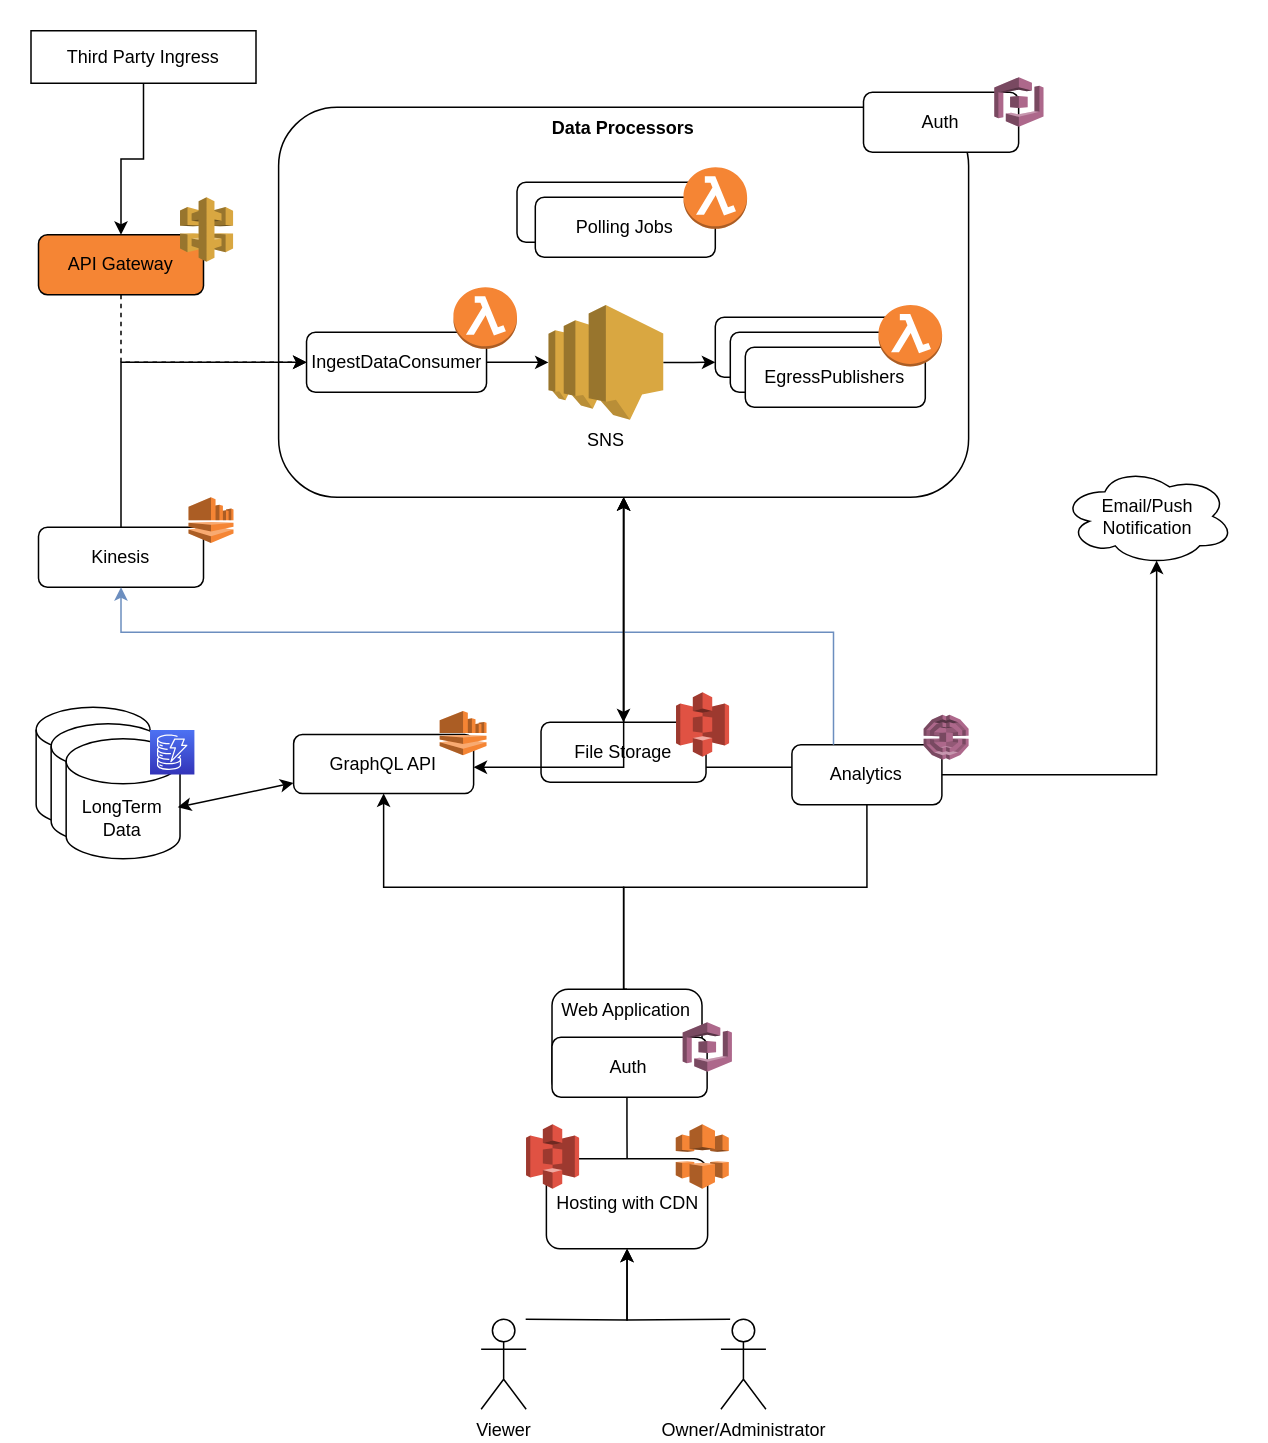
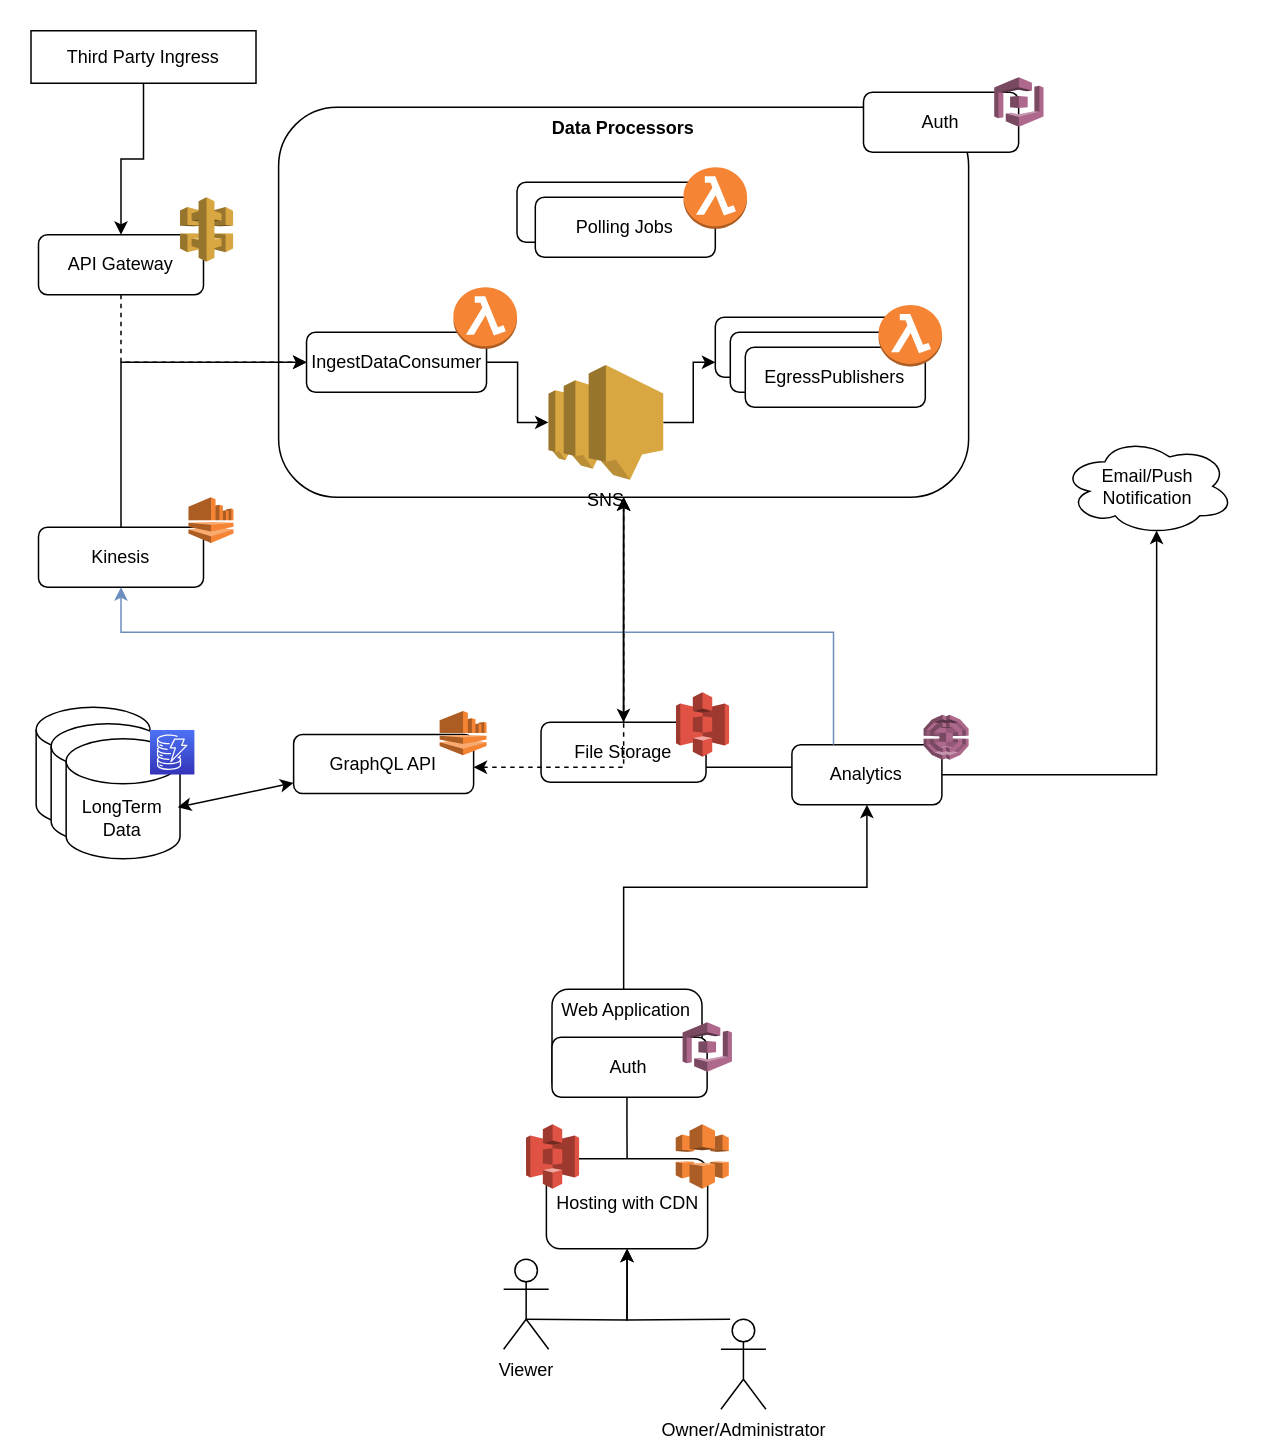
node "API Gateway": fillcolor #f58534 -> #ffffff
node "SNS": moved (606, 362) -> (606, 422)
node "Email/Push Notification": moved (1148, 516) -> (1148, 486)
edge "Data Processors" -- "GraphQL API": style solid -> dashed
edge "Analytics" -- "Web Application": arrowhead none -> classic
edge "Web Application" -> "GraphQL API": removed
node "Viewer": moved (503, 1364) -> (526, 1304)
